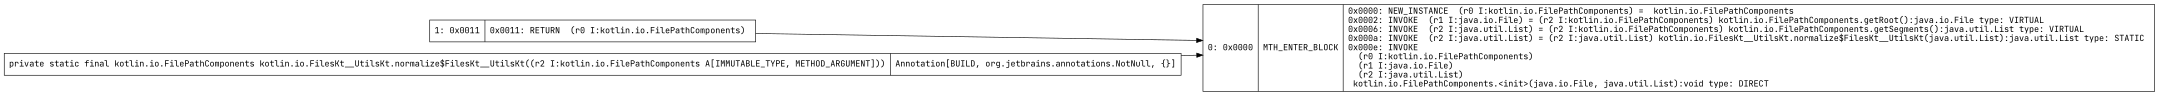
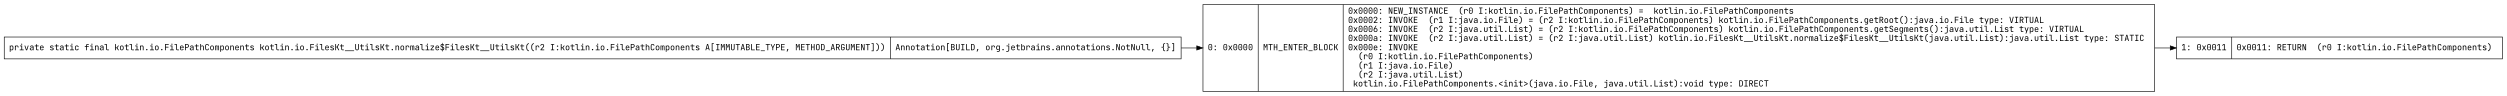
edge "1: 0x0011" -> "0: 0x0000": reversed
